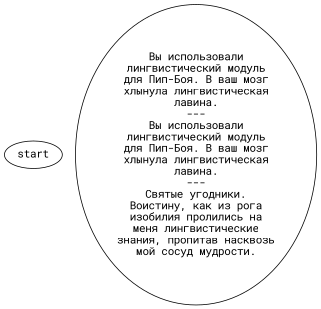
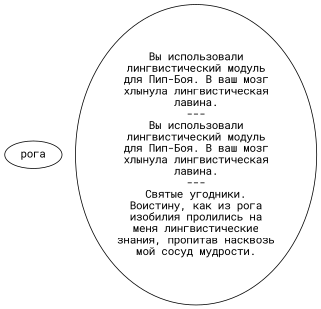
node "start": label "start" -> "рога"
